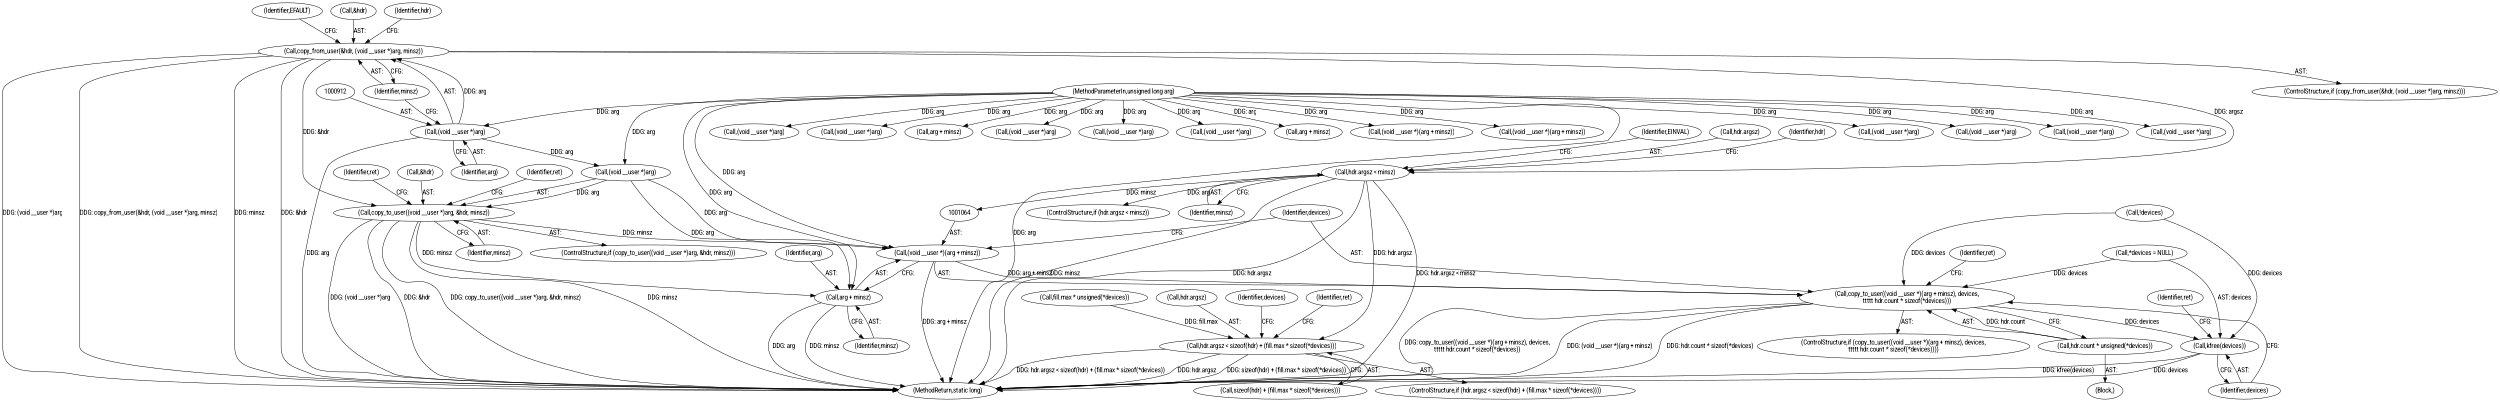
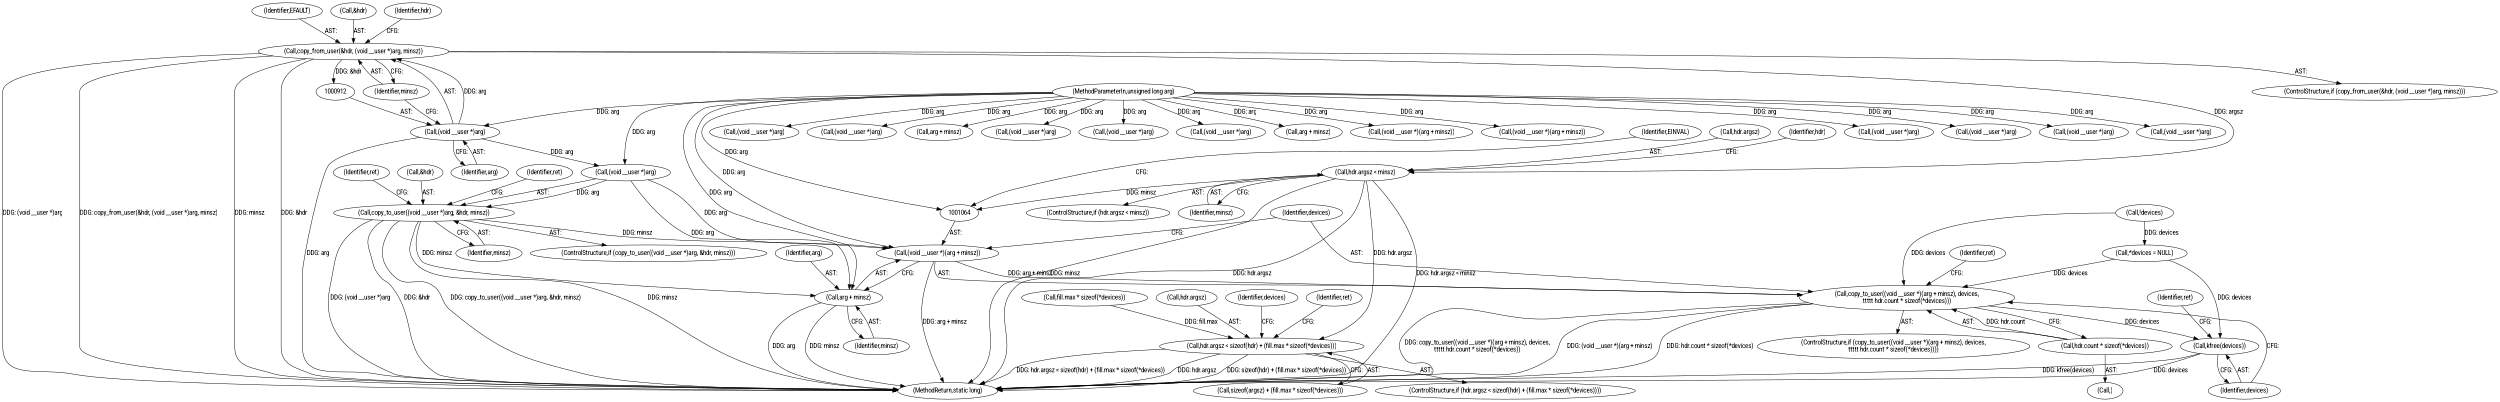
edge "(Identifier,EFAULT)" -> "(Call,copy_from_user(&hdr, (void __user *)arg, minsz))": label "CFG: " -> "AST: "
edge "(Call,copy_from_user(&hdr, (void __user *)arg, minsz))" -> "(Call,copy_to_user((void __user *)arg, &hdr, minsz))": now "(Call,copy_from_user(&hdr, (void __user *)arg, minsz))" -> "1000912"
edge "(MethodParameterIn,unsigned long arg)" -> "(MethodReturn,static long)": now "(MethodParameterIn,unsigned long arg)" -> "1001064"
edge "(Identifier,EINVAL)" -> "(Call,hdr.argsz < minsz)": now "(Identifier,EINVAL)" -> "1001064"
edge "(Call,hdr.argsz < minsz)" -> "(ControlStructure,if (hdr.argsz < minsz))": label "DDG: arg" -> "AST: "
edge "(Call,!devices)" -> "(Call,kfree(devices))": now "(Call,!devices)" -> "(Call,*devices = NULL)"
node "(Call,fill.max * unsigned(*devices))": label "(Call,fill.max * unsigned(*devices))" -> "(Call,fill.max * sizeof(*devices))"
edge "(Call,*devices = NULL)" -> "(Call,kfree(devices))": label "AST: devices" -> "DDG: devices"
node "(Call,hdr.count * unsigned(*devices))": label "(Call,hdr.count * unsigned(*devices))" -> "(Call,hdr.count * sizeof(*devices))"
node "(Call,sizeof(hdr) + (fill.max * sizeof(*devices)))": label "(Call,sizeof(hdr) + (fill.max * sizeof(*devices)))" -> "(Call,sizeof(argsz) + (fill.max * sizeof(*devices)))"
node "(Block,)": label "(Block,)" -> "(Call,)"
